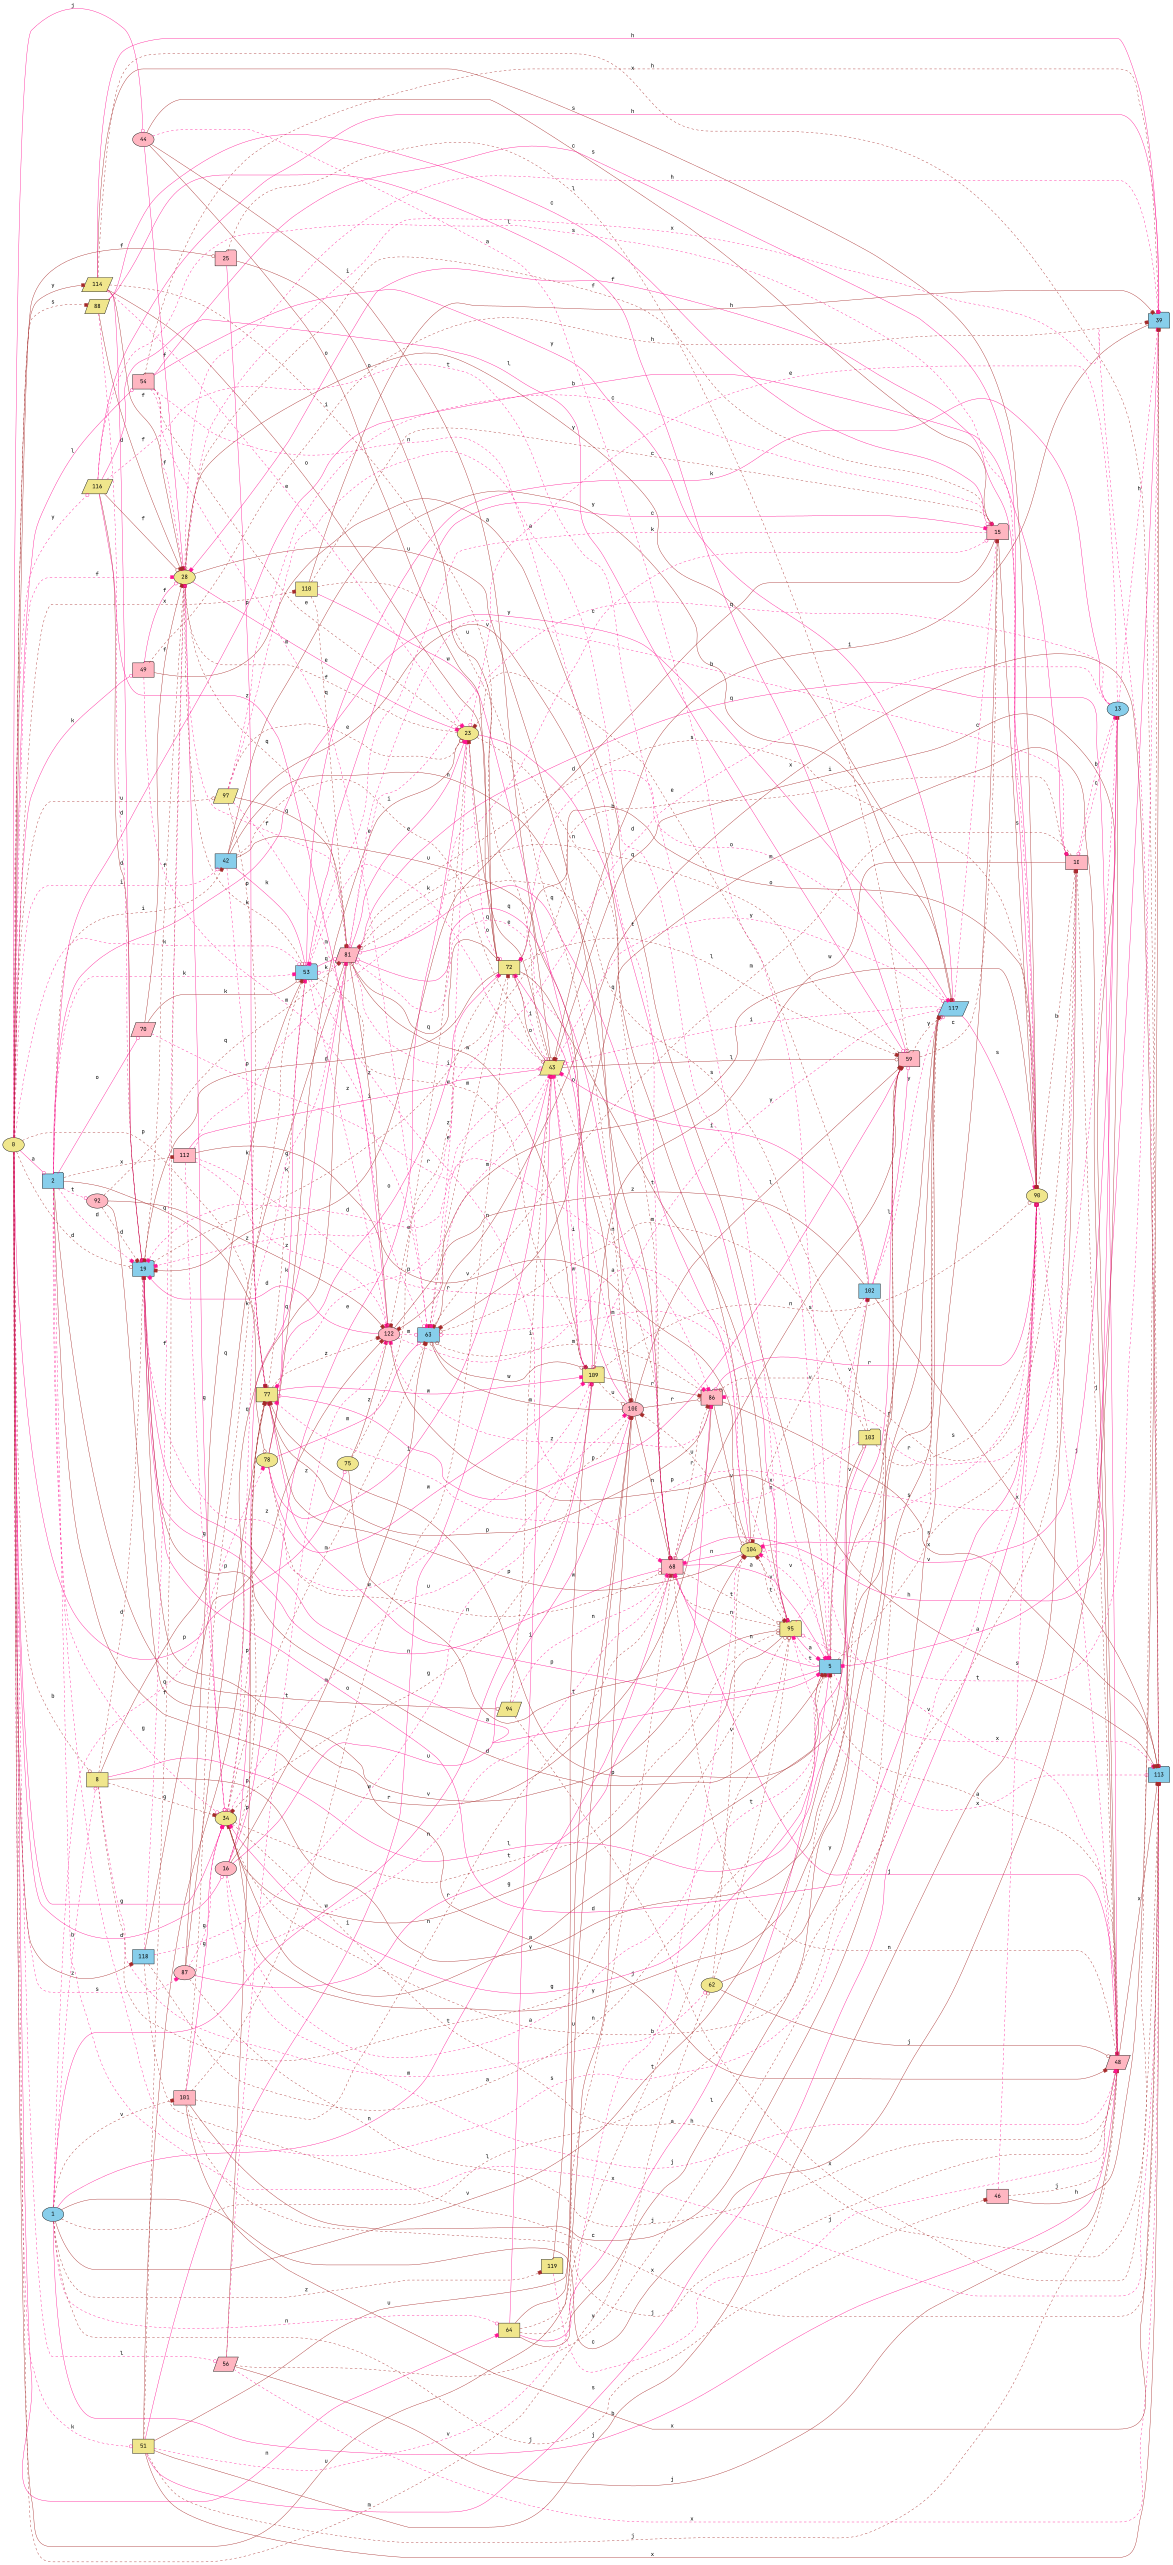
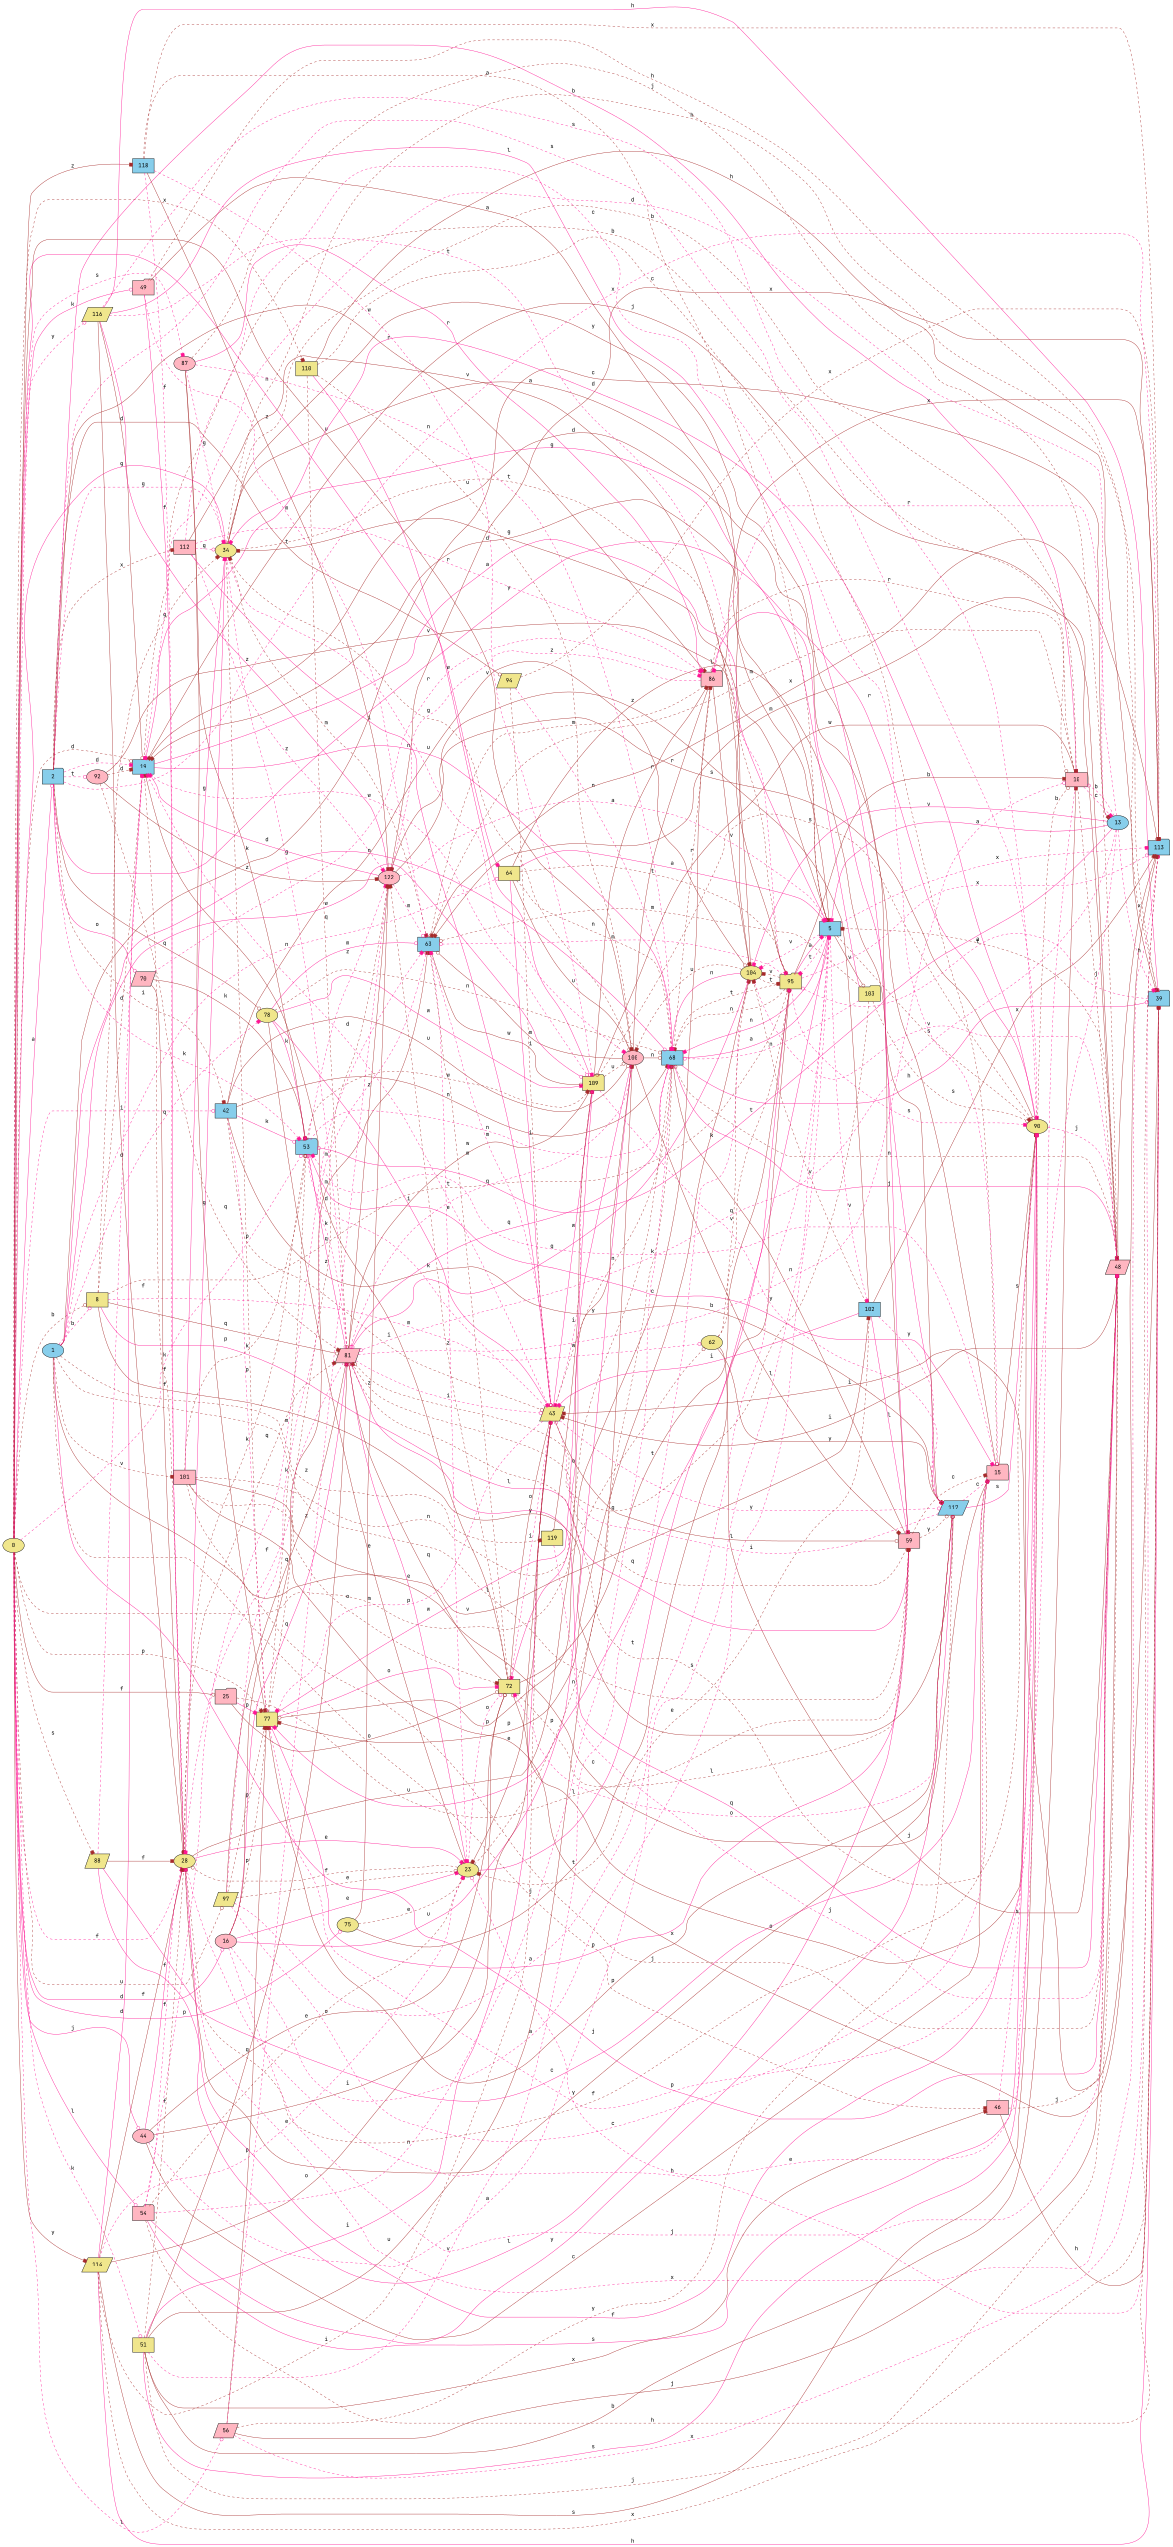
edge "95" -> "10": added, label "b"
node "68": fillcolor lightpink -> skyblue
edge "51" -> "113": now "51" -> "46"
